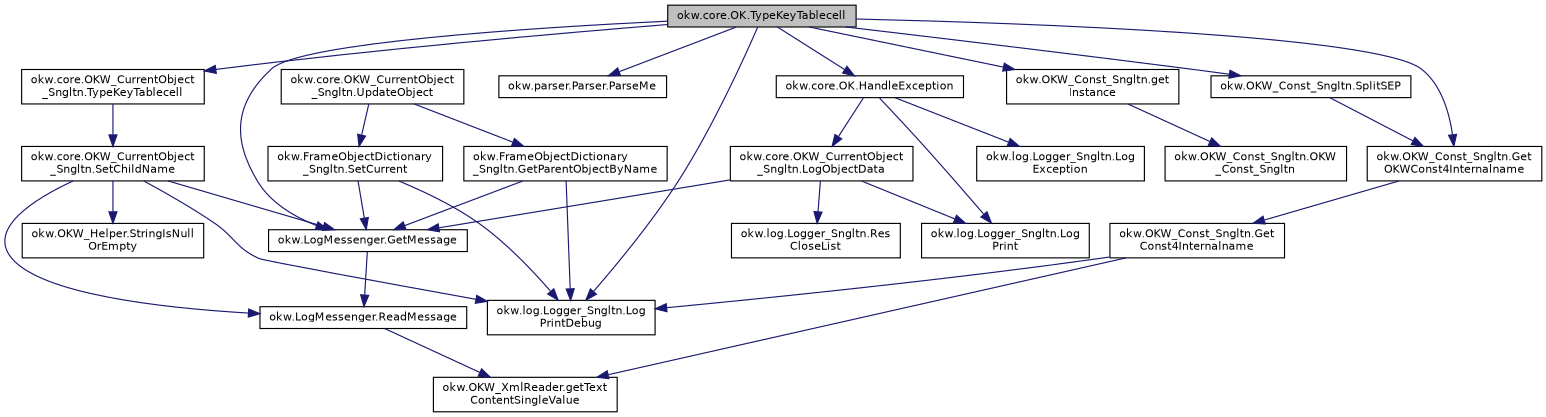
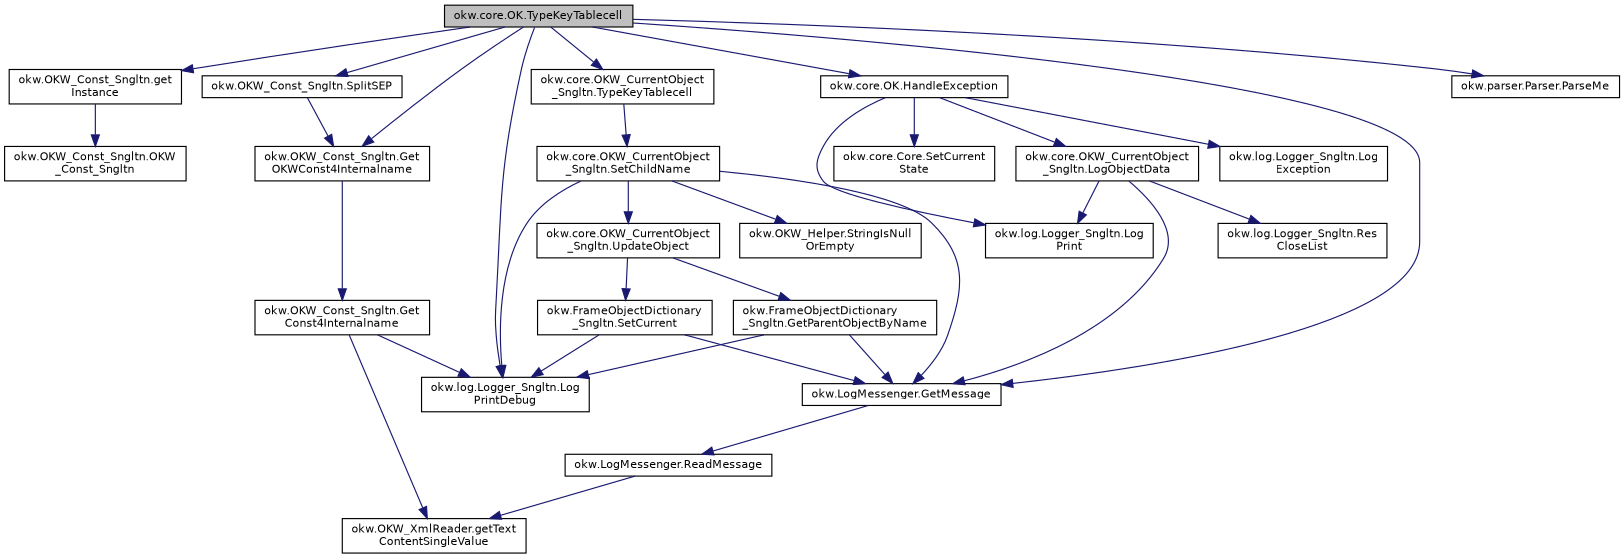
node "okw.core.Core.SetCurrent State": added
edge "okw.core.OKW_CurrentObject _Sngltn.SetChildName" -> "okw.LogMessenger.ReadMessage": now "okw.core.OKW_CurrentObject _Sngltn.SetChildName" -> "okw.core.OKW_CurrentObject _Sngltn.UpdateObject"
